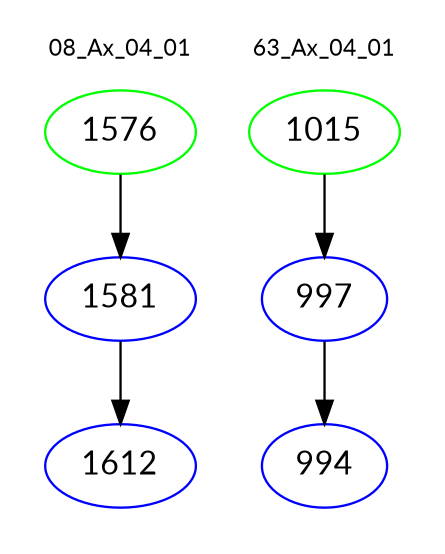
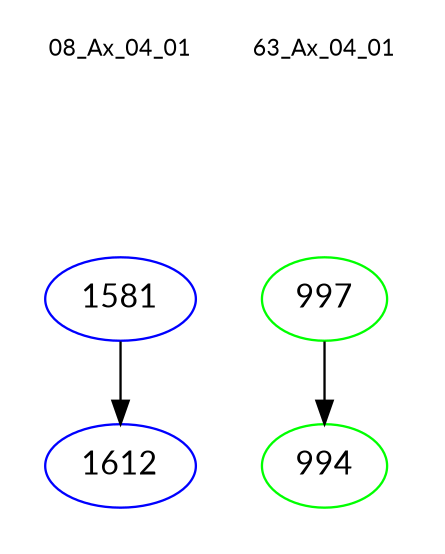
node "1576": removed
node "1015": removed
node "997": color blue -> green
node "994": color blue -> green
